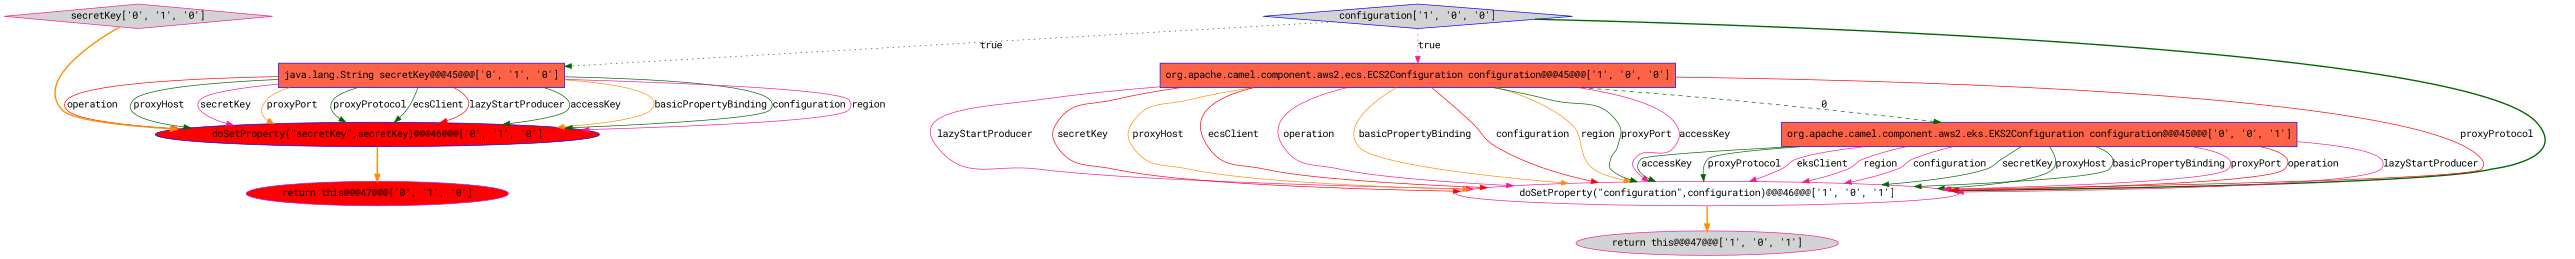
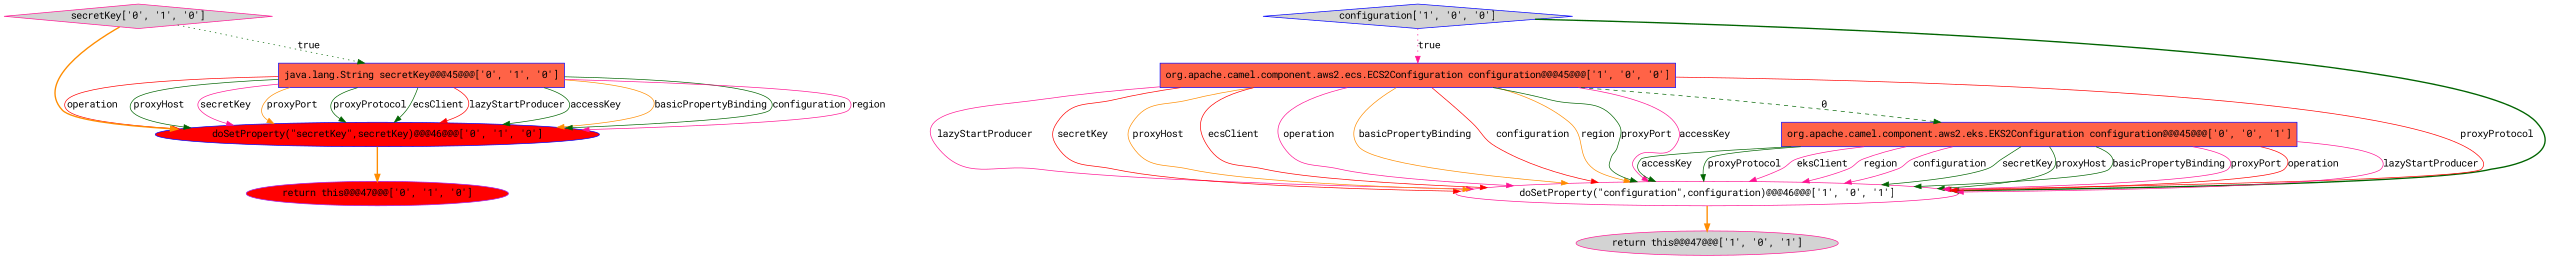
edge "configuration['1', '0', '0']" -> "java.lang.String secretKey@@@45@@@['0', '1', '0']": now "secretKey['0', '1', '0']" -> "java.lang.String secretKey@@@45@@@['0', '1', '0']"
